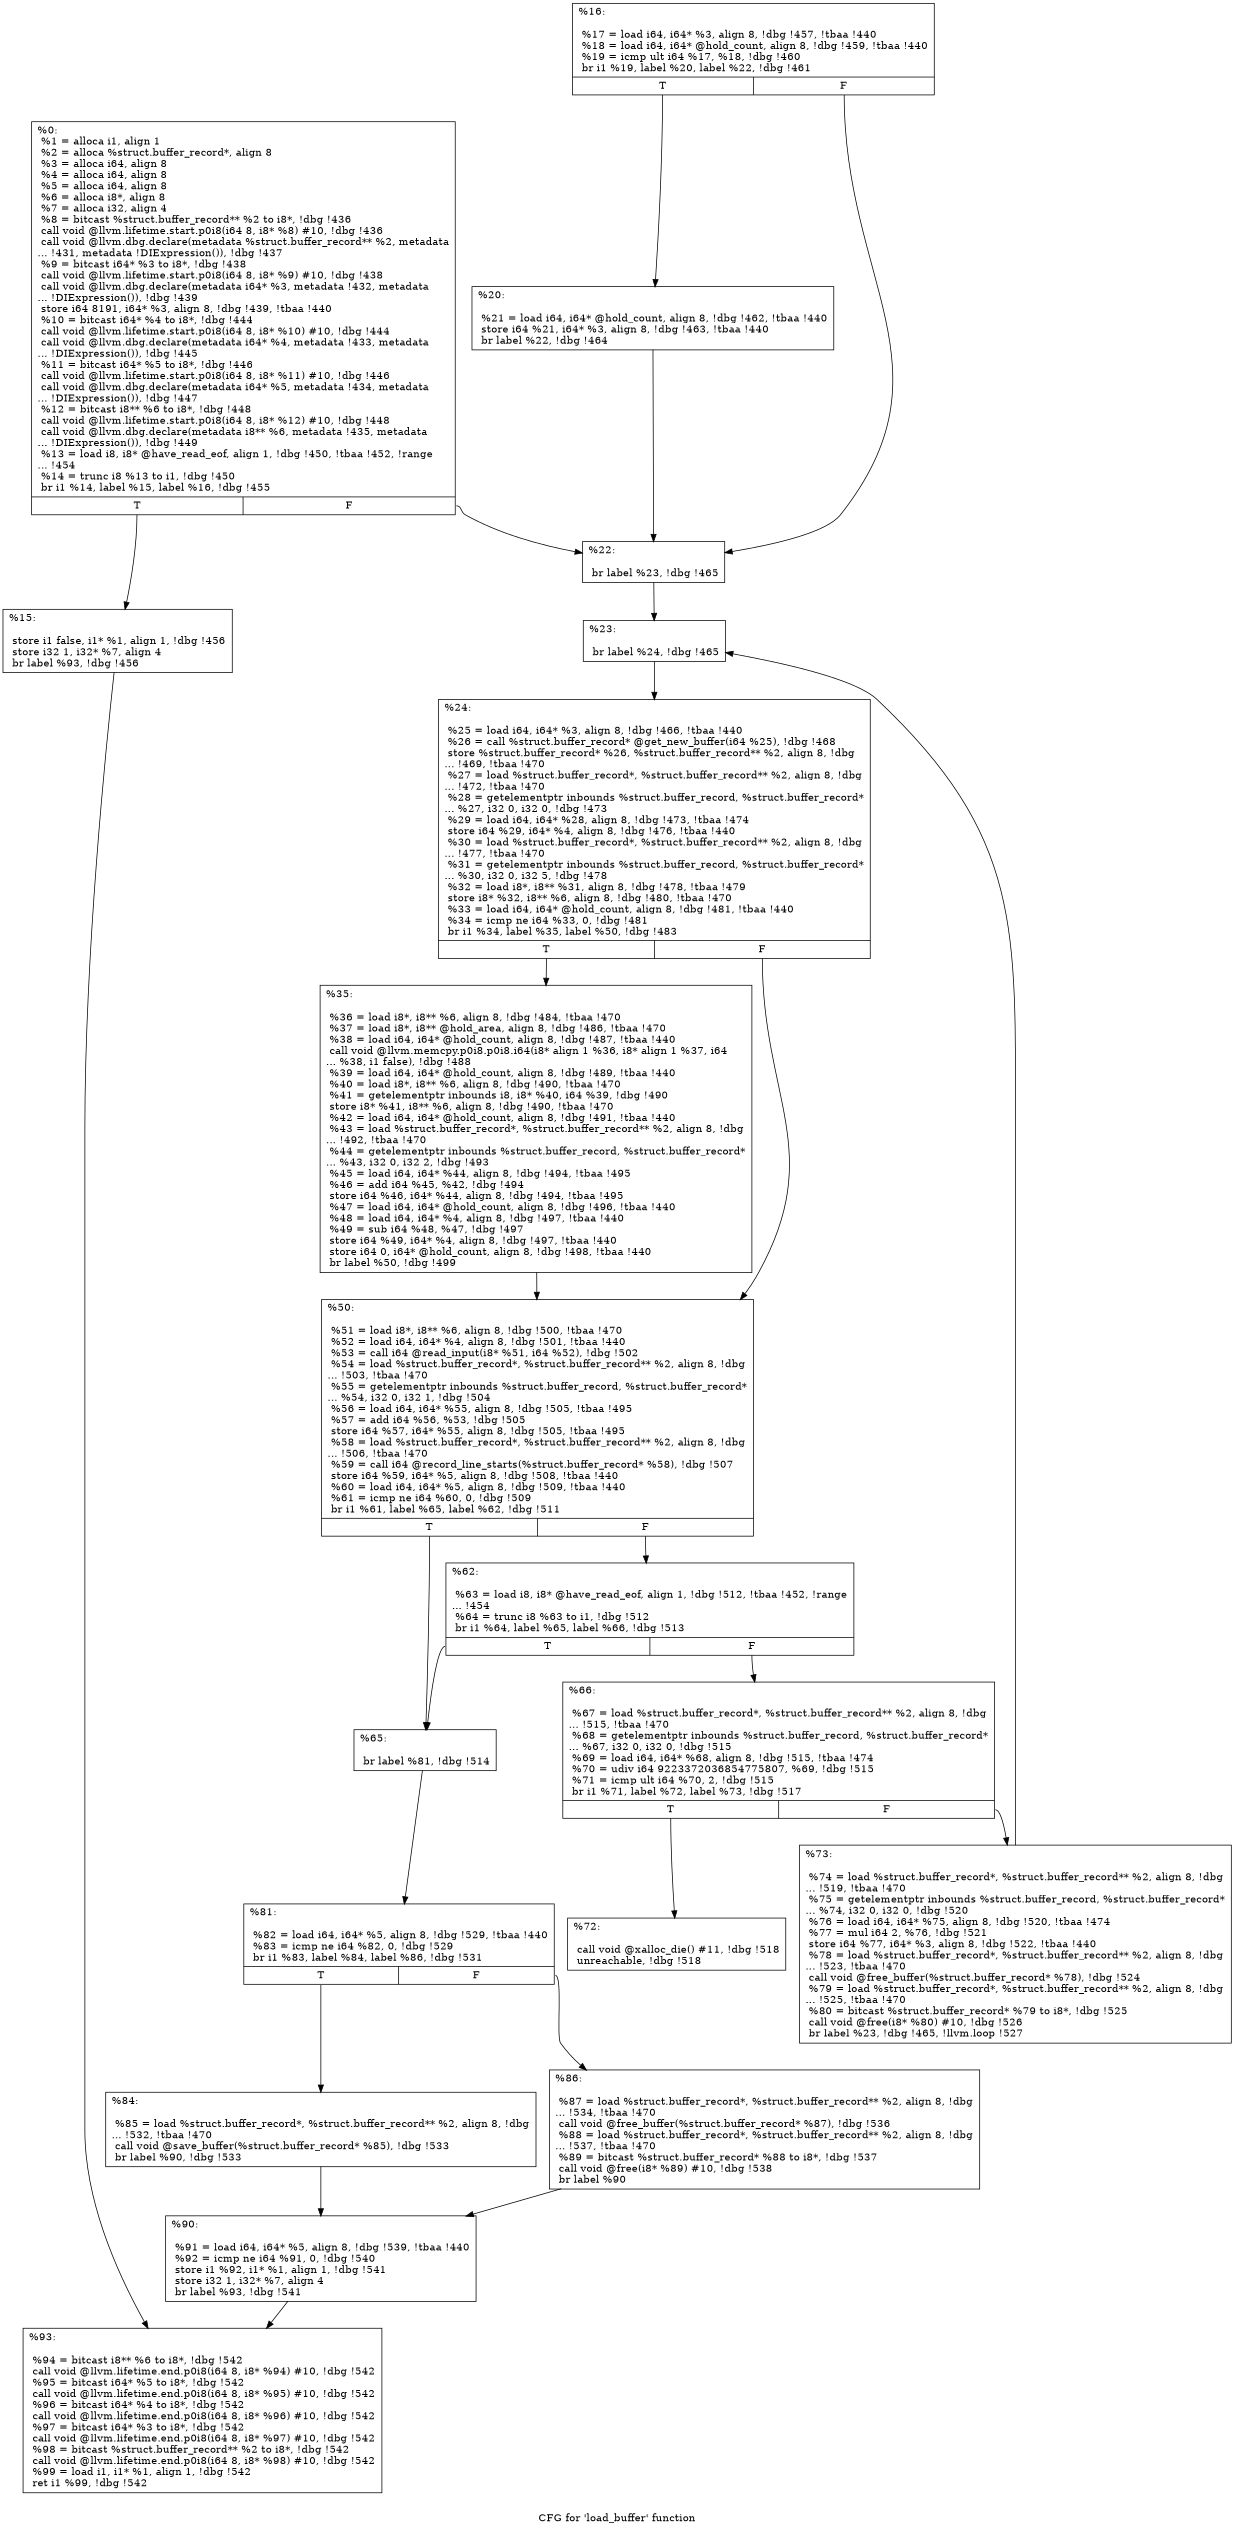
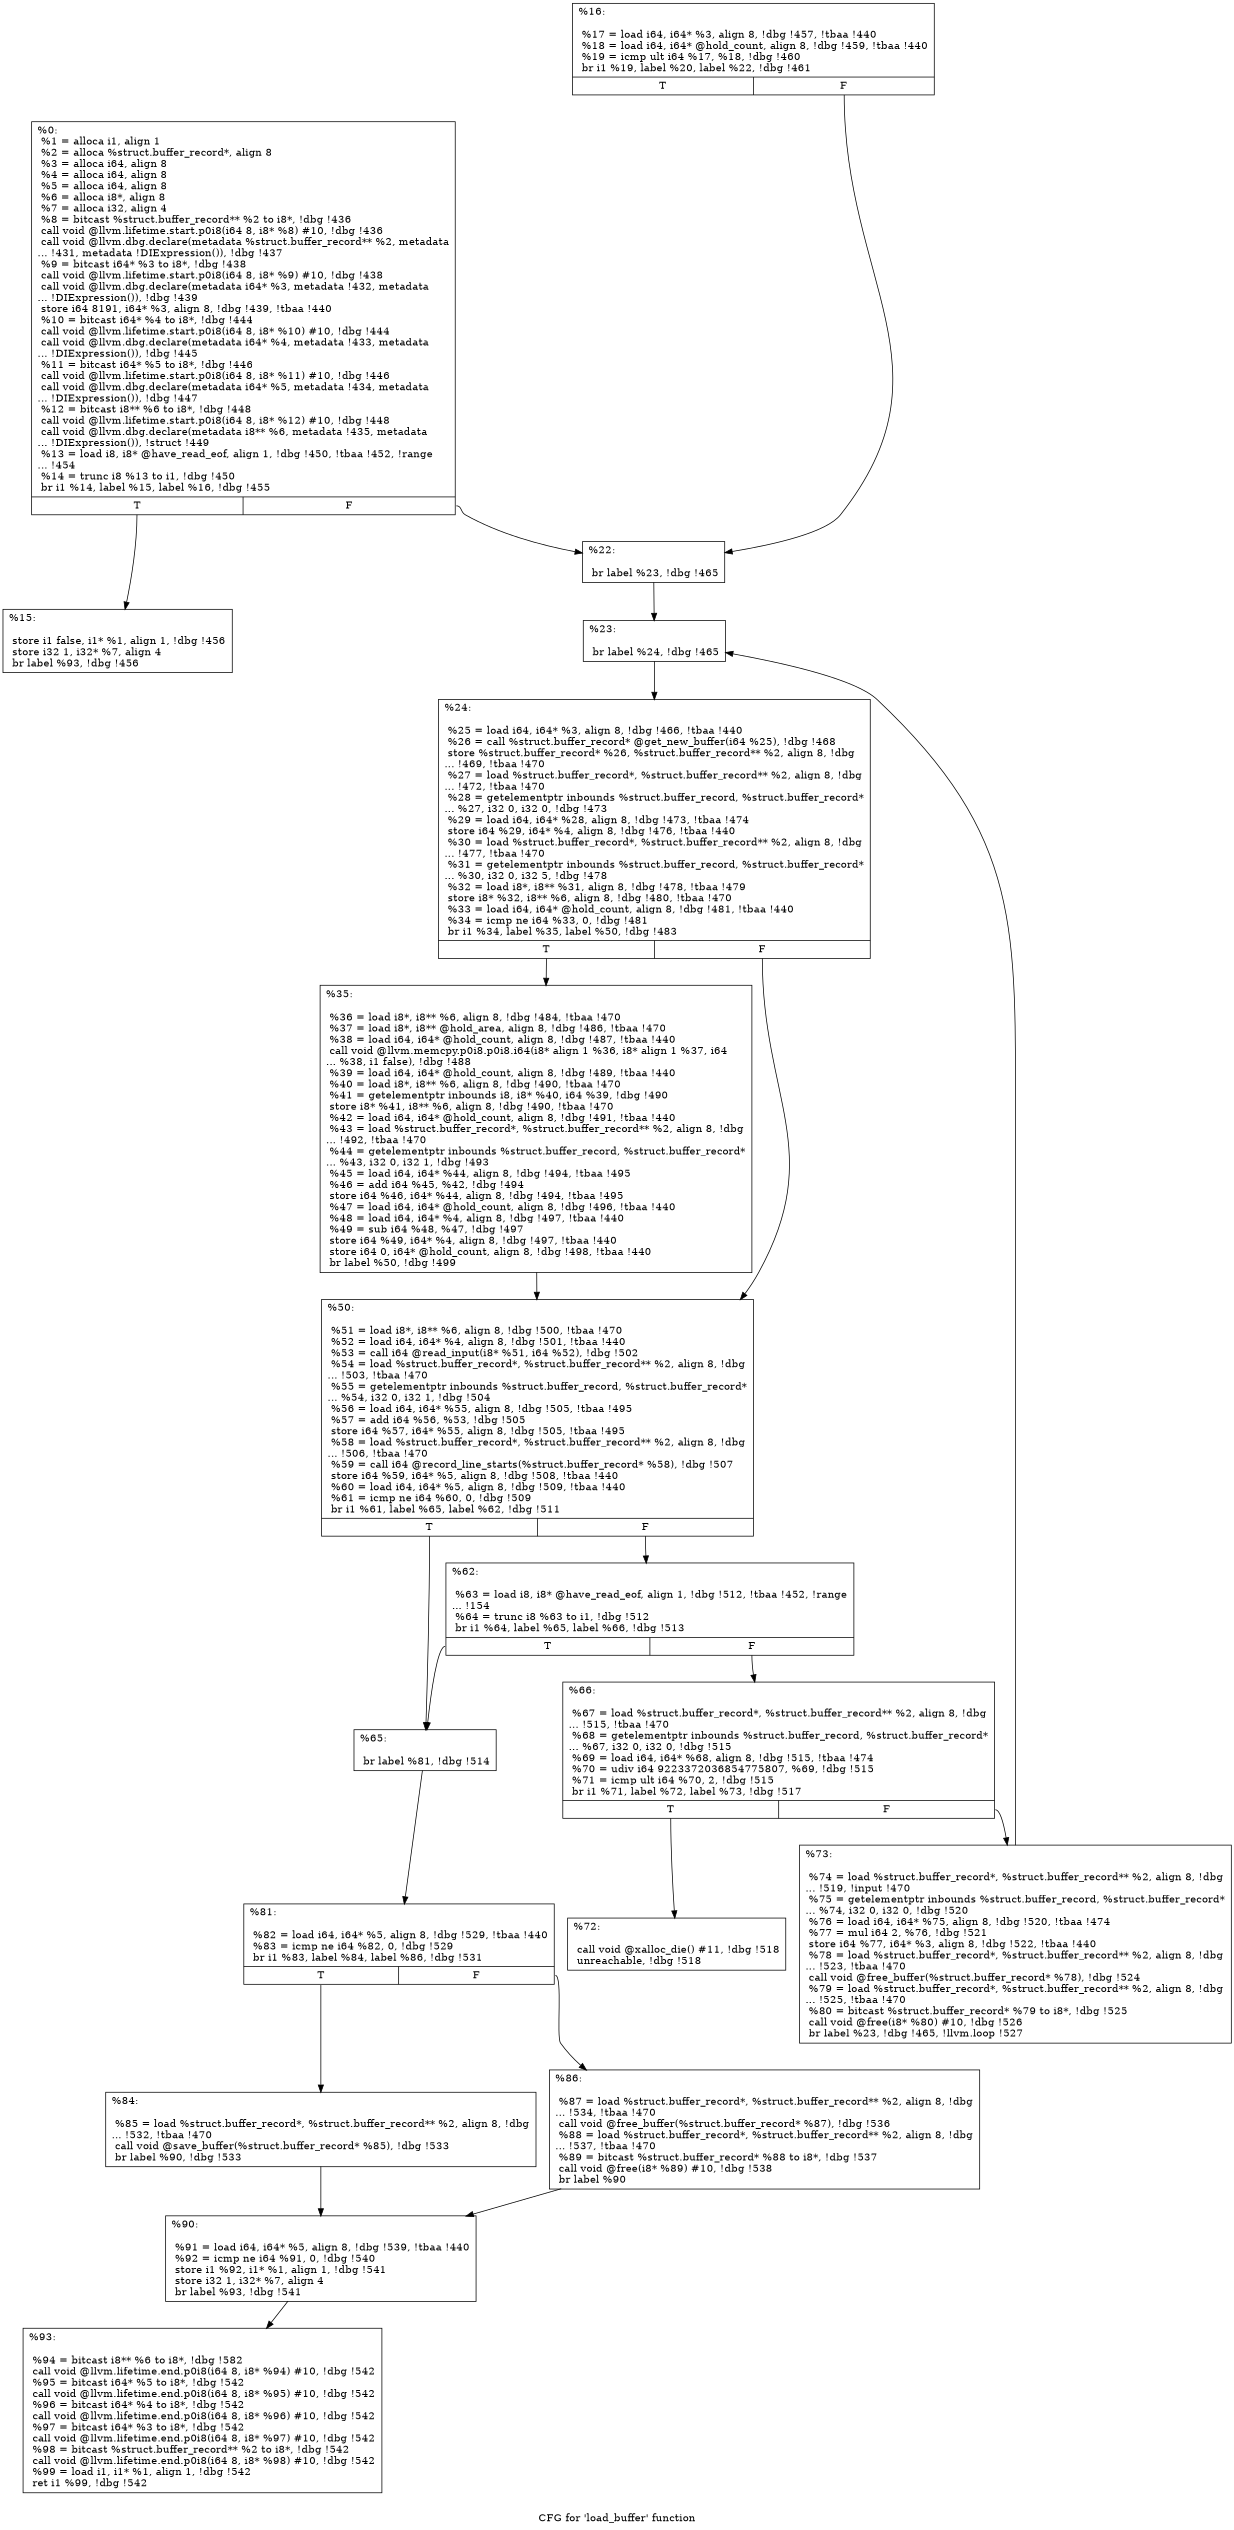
node "%20:": removed
node "%0:": text "... !DIExpression()), !dbg !449" -> "... !DIExpression()), !struct !449"
node "%35:": text "... %43, i32 0, i32 2, !dbg !493" -> "... %43, i32 0, i32 1, !dbg !493"
edge "%15:" -> "%93:": removed
node "%62:": text "... !454" -> "... !154"
node "%73:": text "... !519, !tbaa !470" -> "... !519, !input !470"
node "%93:": text "%94 = bitcast i8** %6 to i8*, !dbg !542" -> "%94 = bitcast i8** %6 to i8*, !dbg !582"
